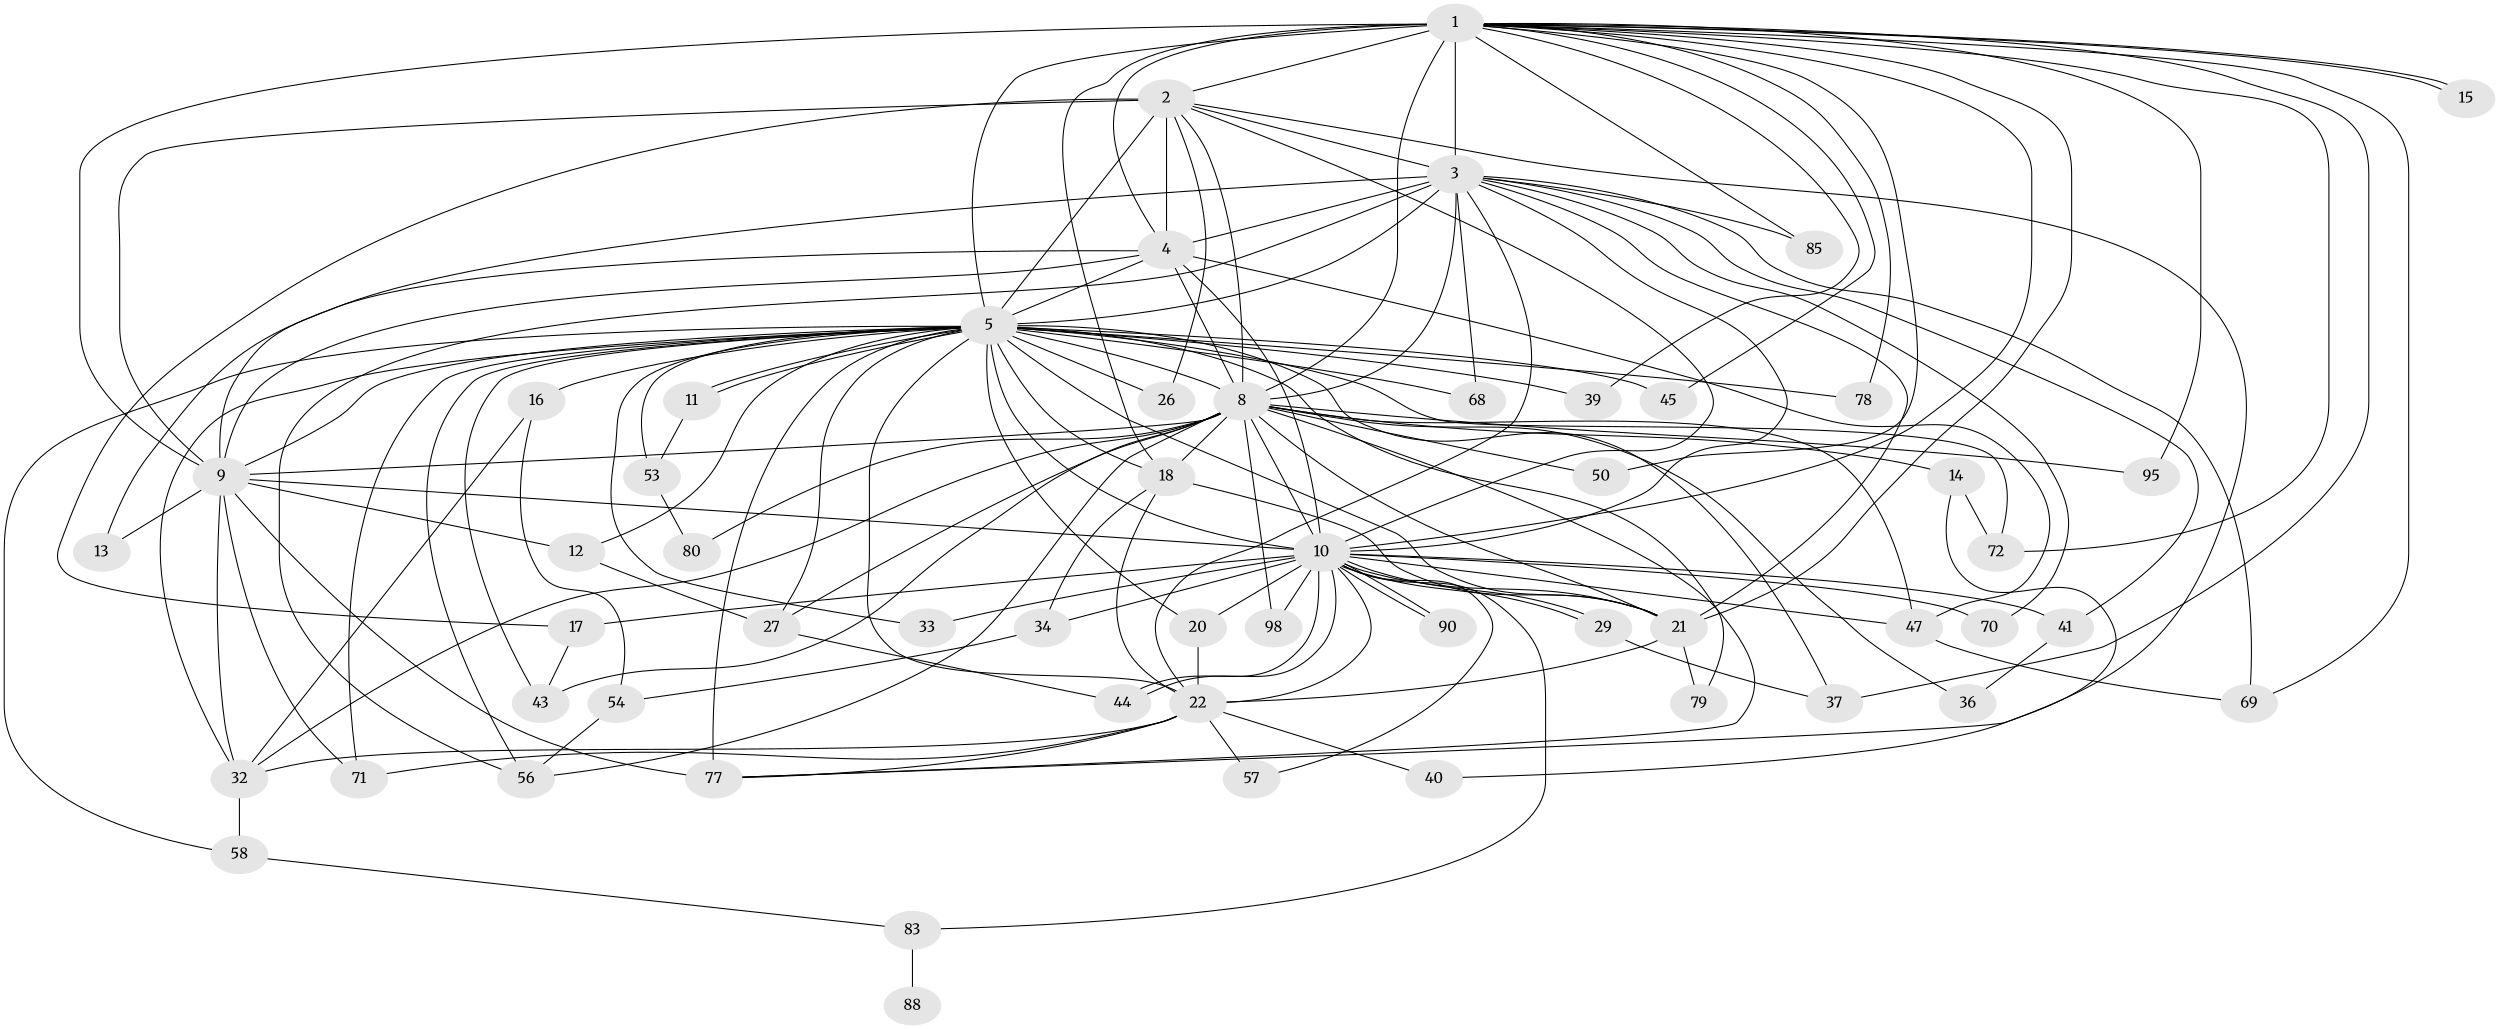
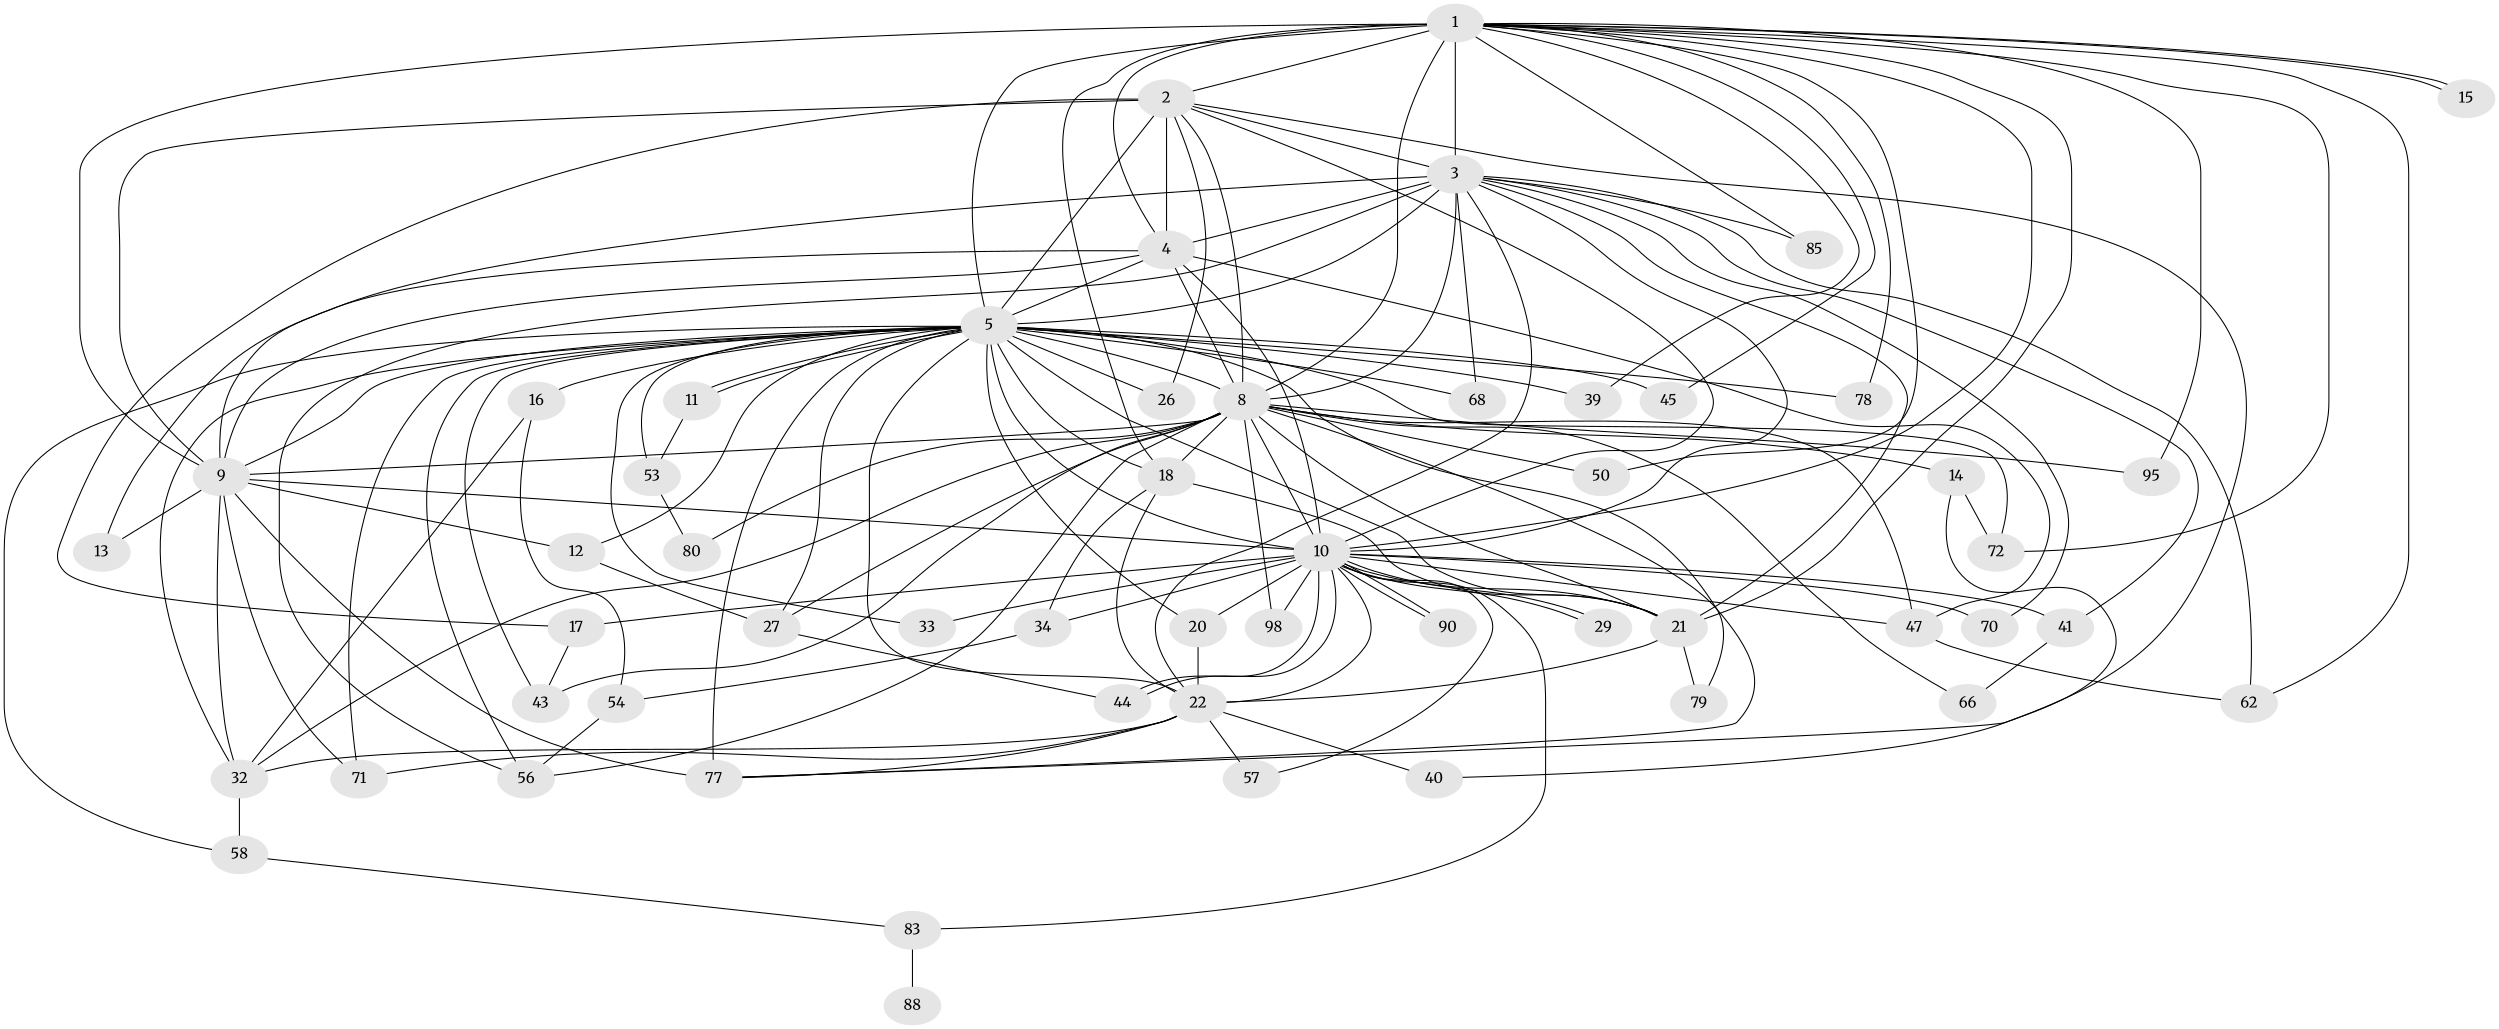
node "37": removed
node "36": label "36" -> "66"
node "69": label "69" -> "62"
